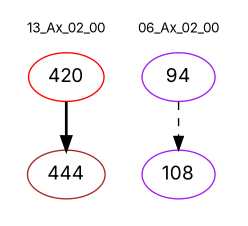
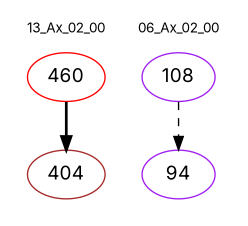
node "420": label "420" -> "460"
edge "94" -> "108": reversed
node "444": label "444" -> "404"
